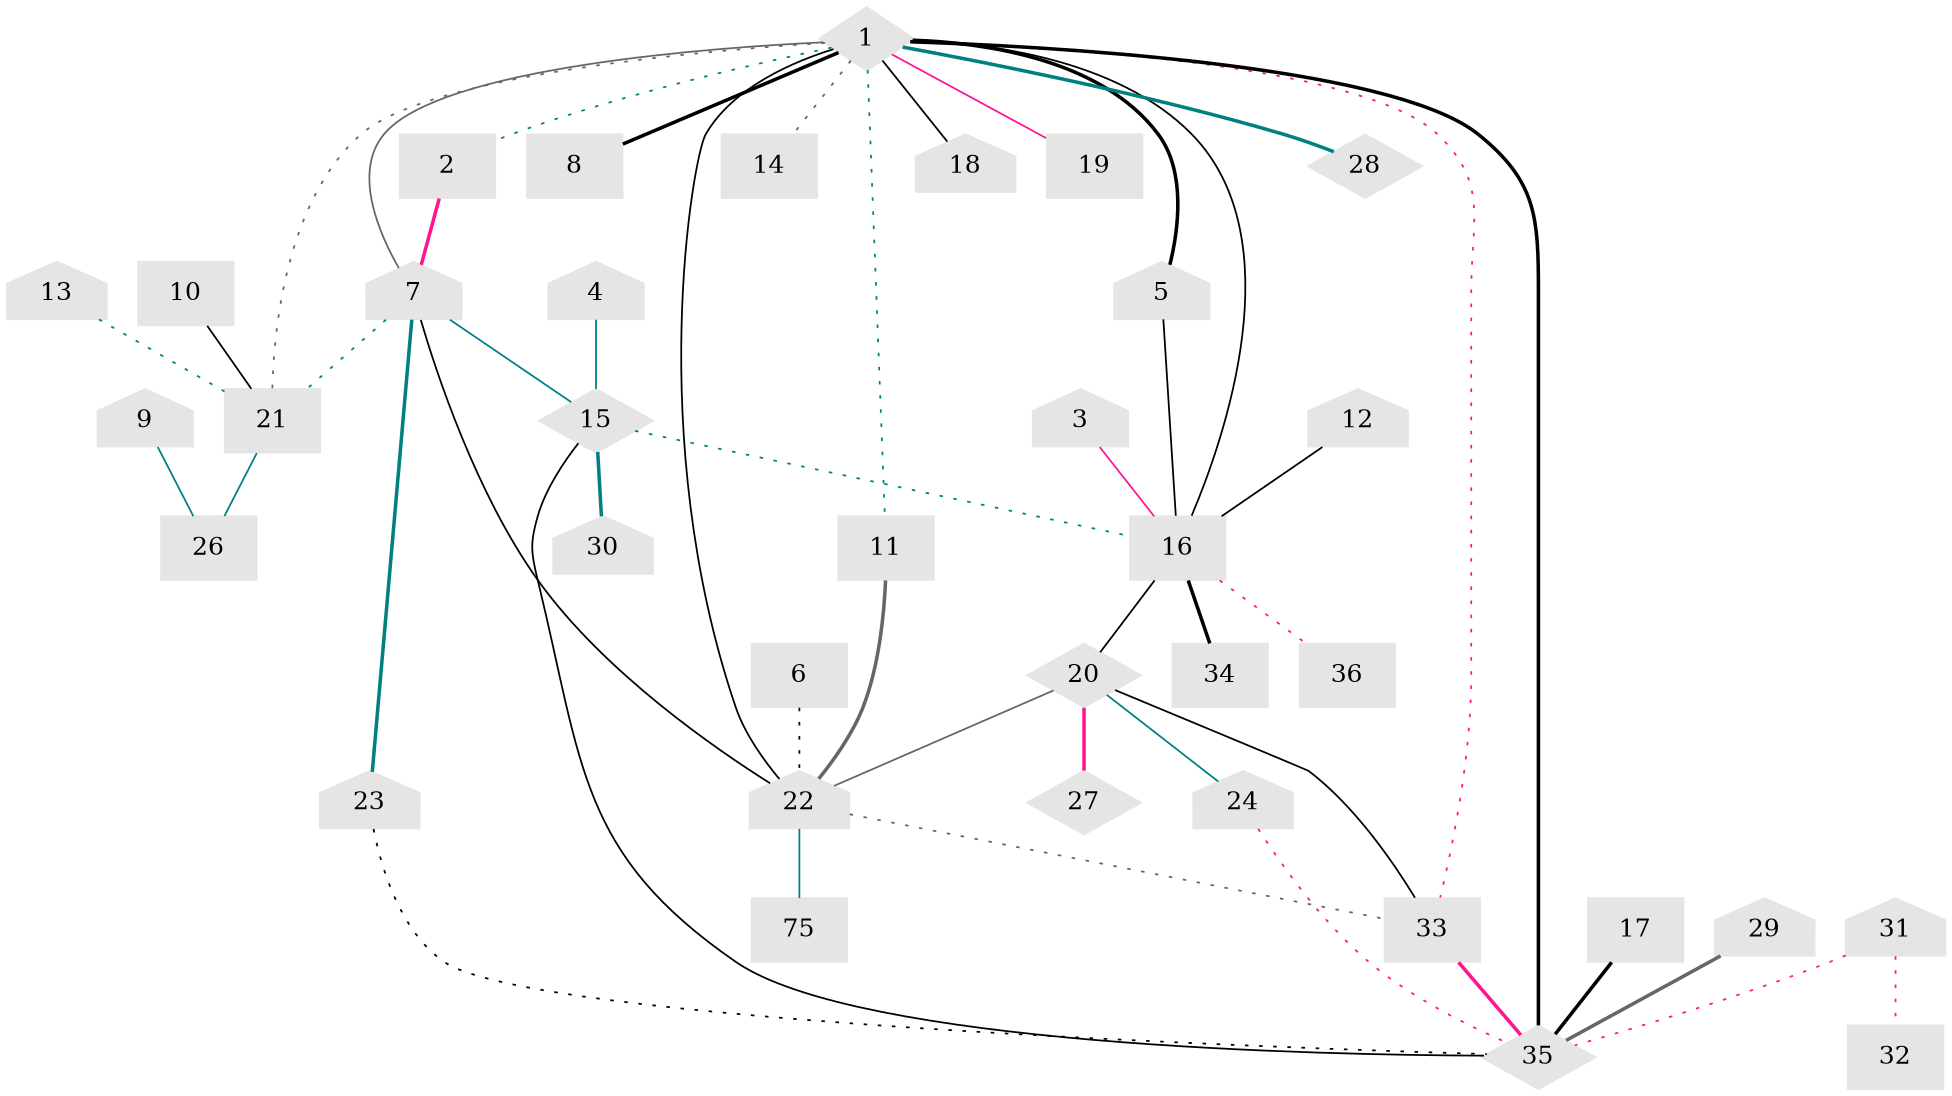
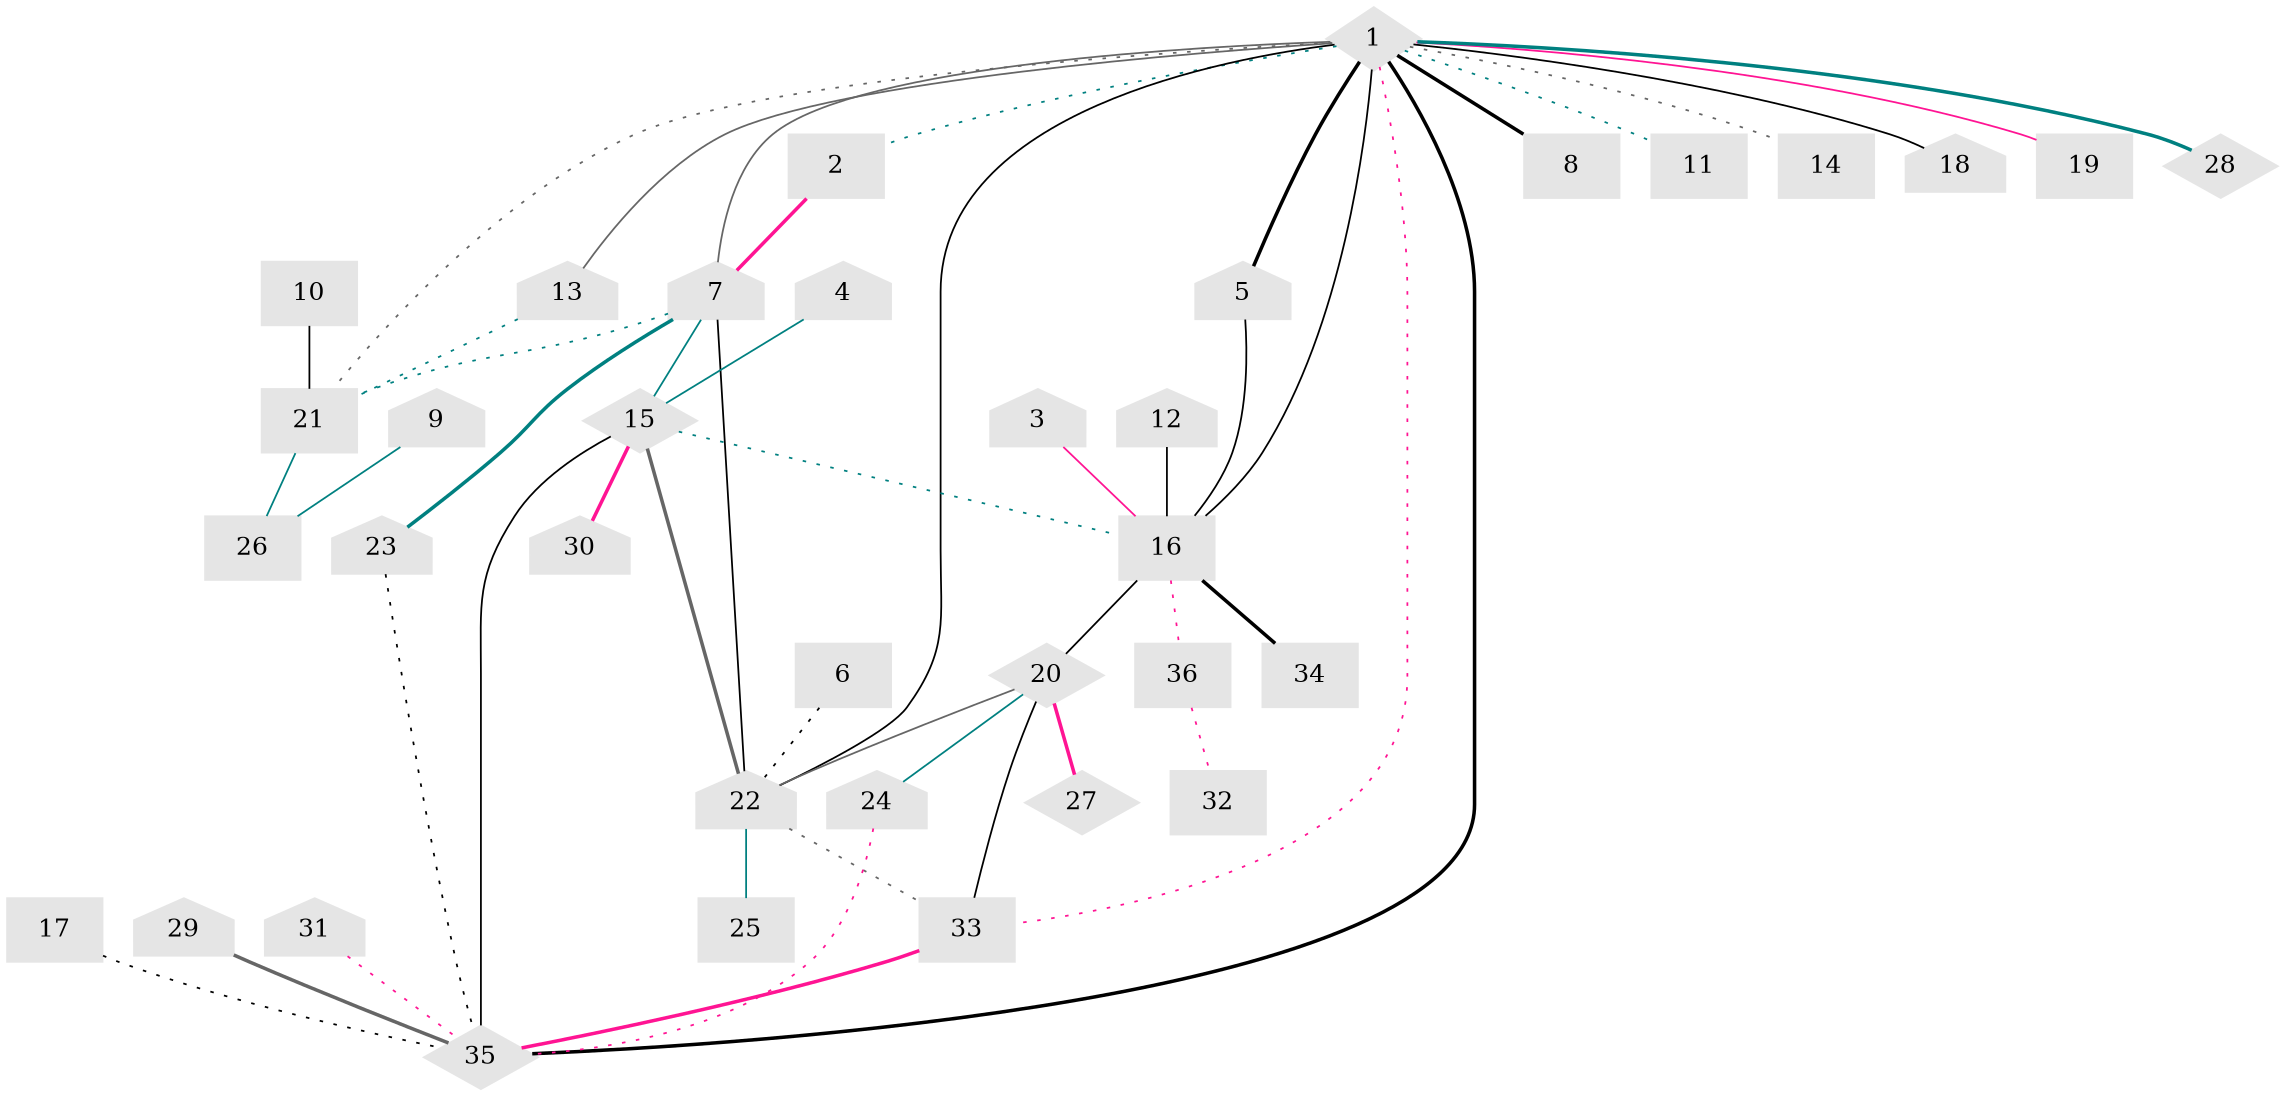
edge "1" -- "13": added
edge "15" -- "30": color teal -> deeppink
edge "11" -- "22": now "15" -- "22"
node "75": label "75" -> "25"
edge "31" -- "32": now "36" -- "32"
edge "17" -- "35": style bold -> dotted
